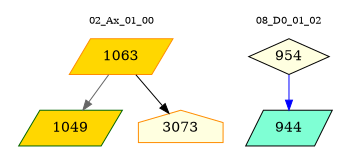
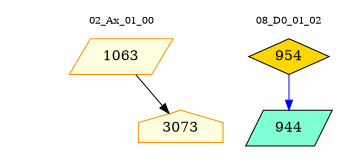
node "1063": fillcolor gold -> lightyellow
node "954": fillcolor lightyellow -> gold
node "1049": removed
